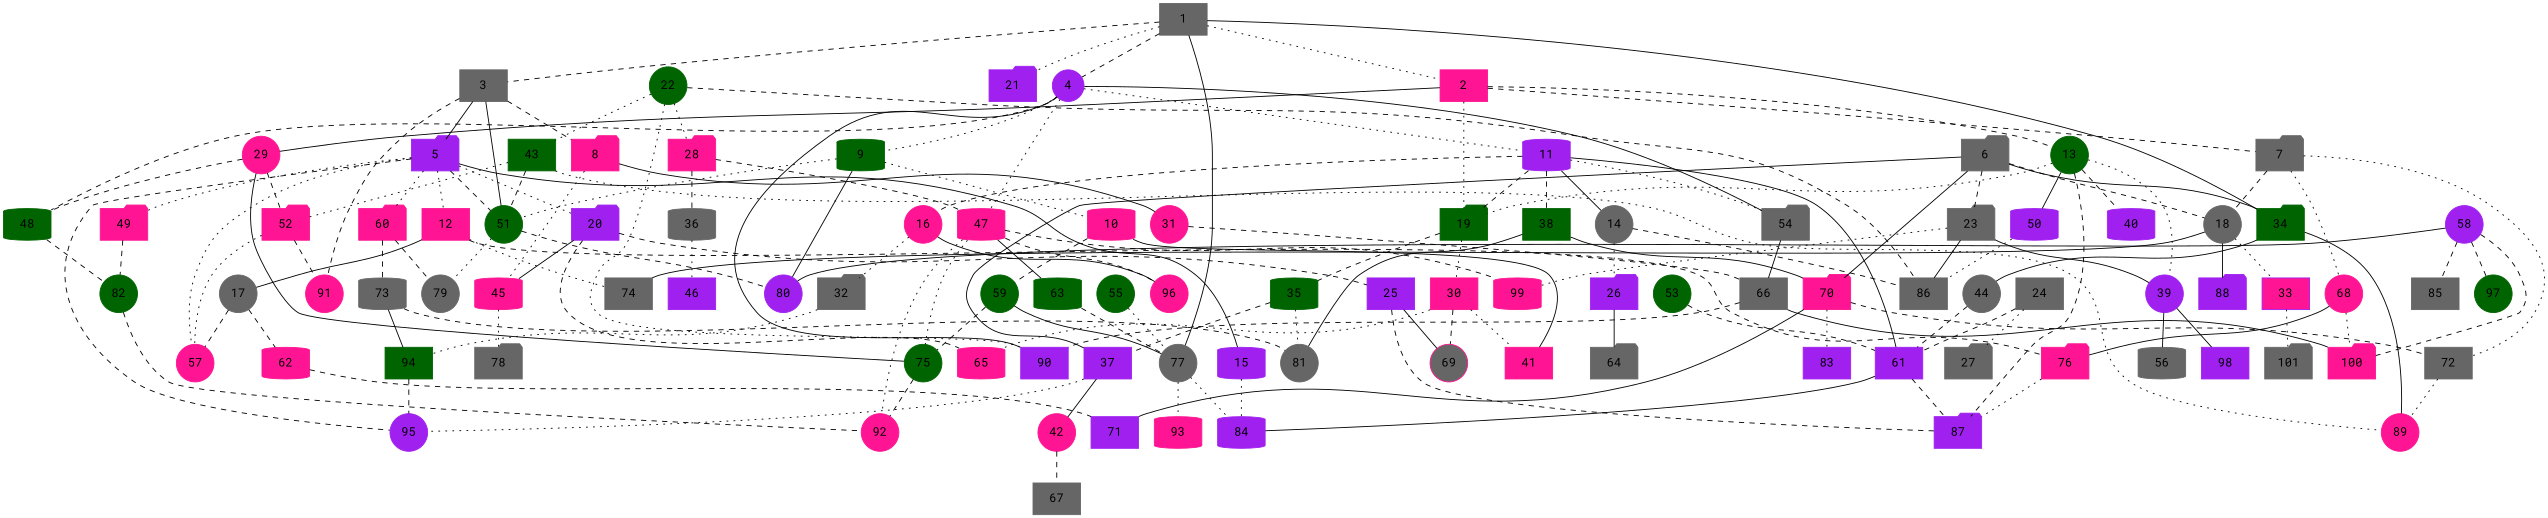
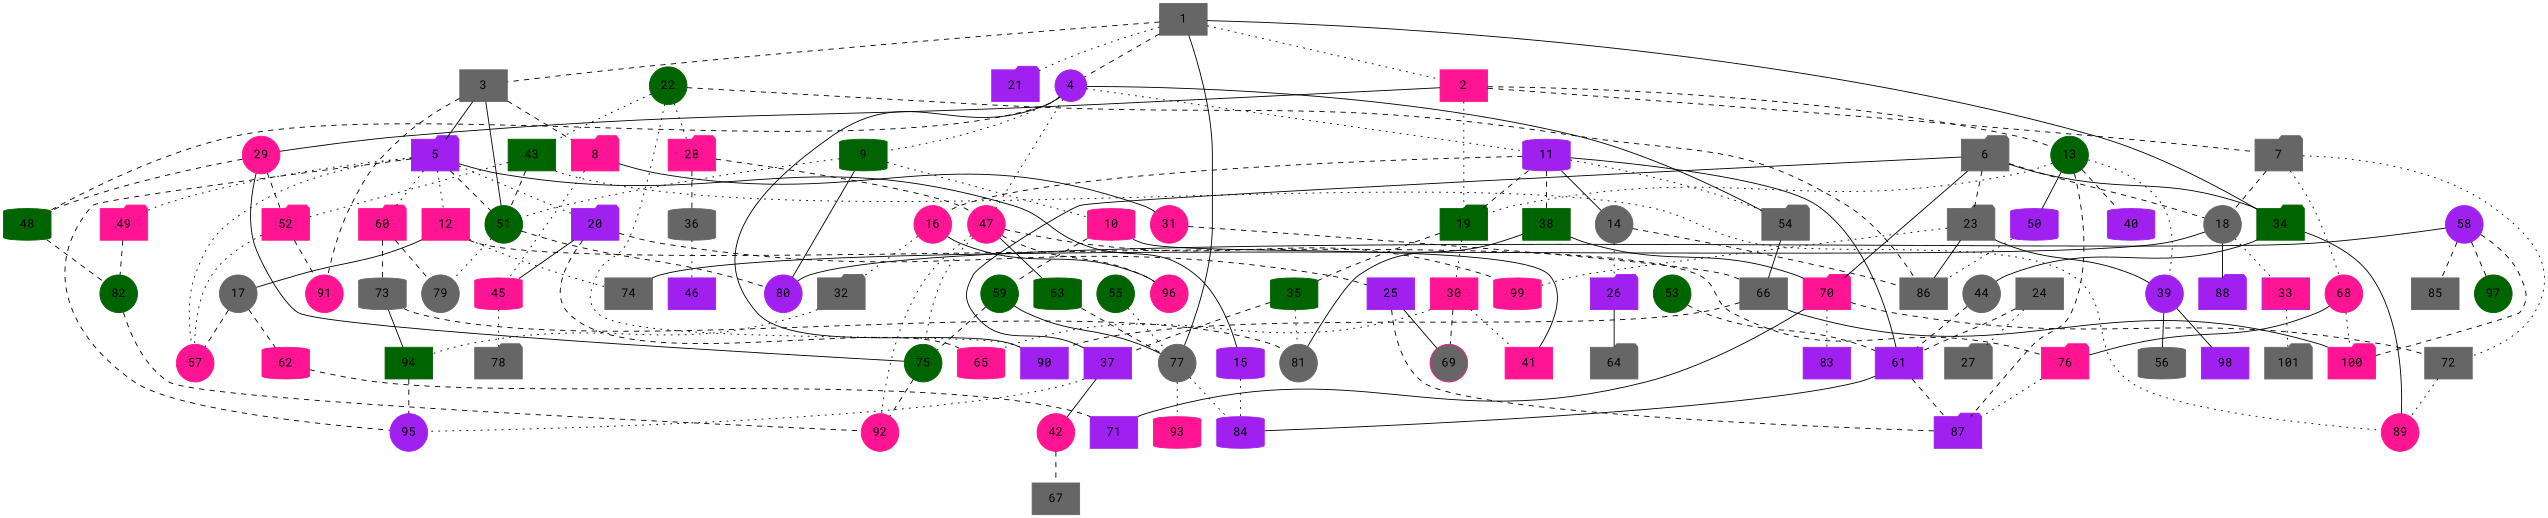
node "47": shape cylinder -> circle
